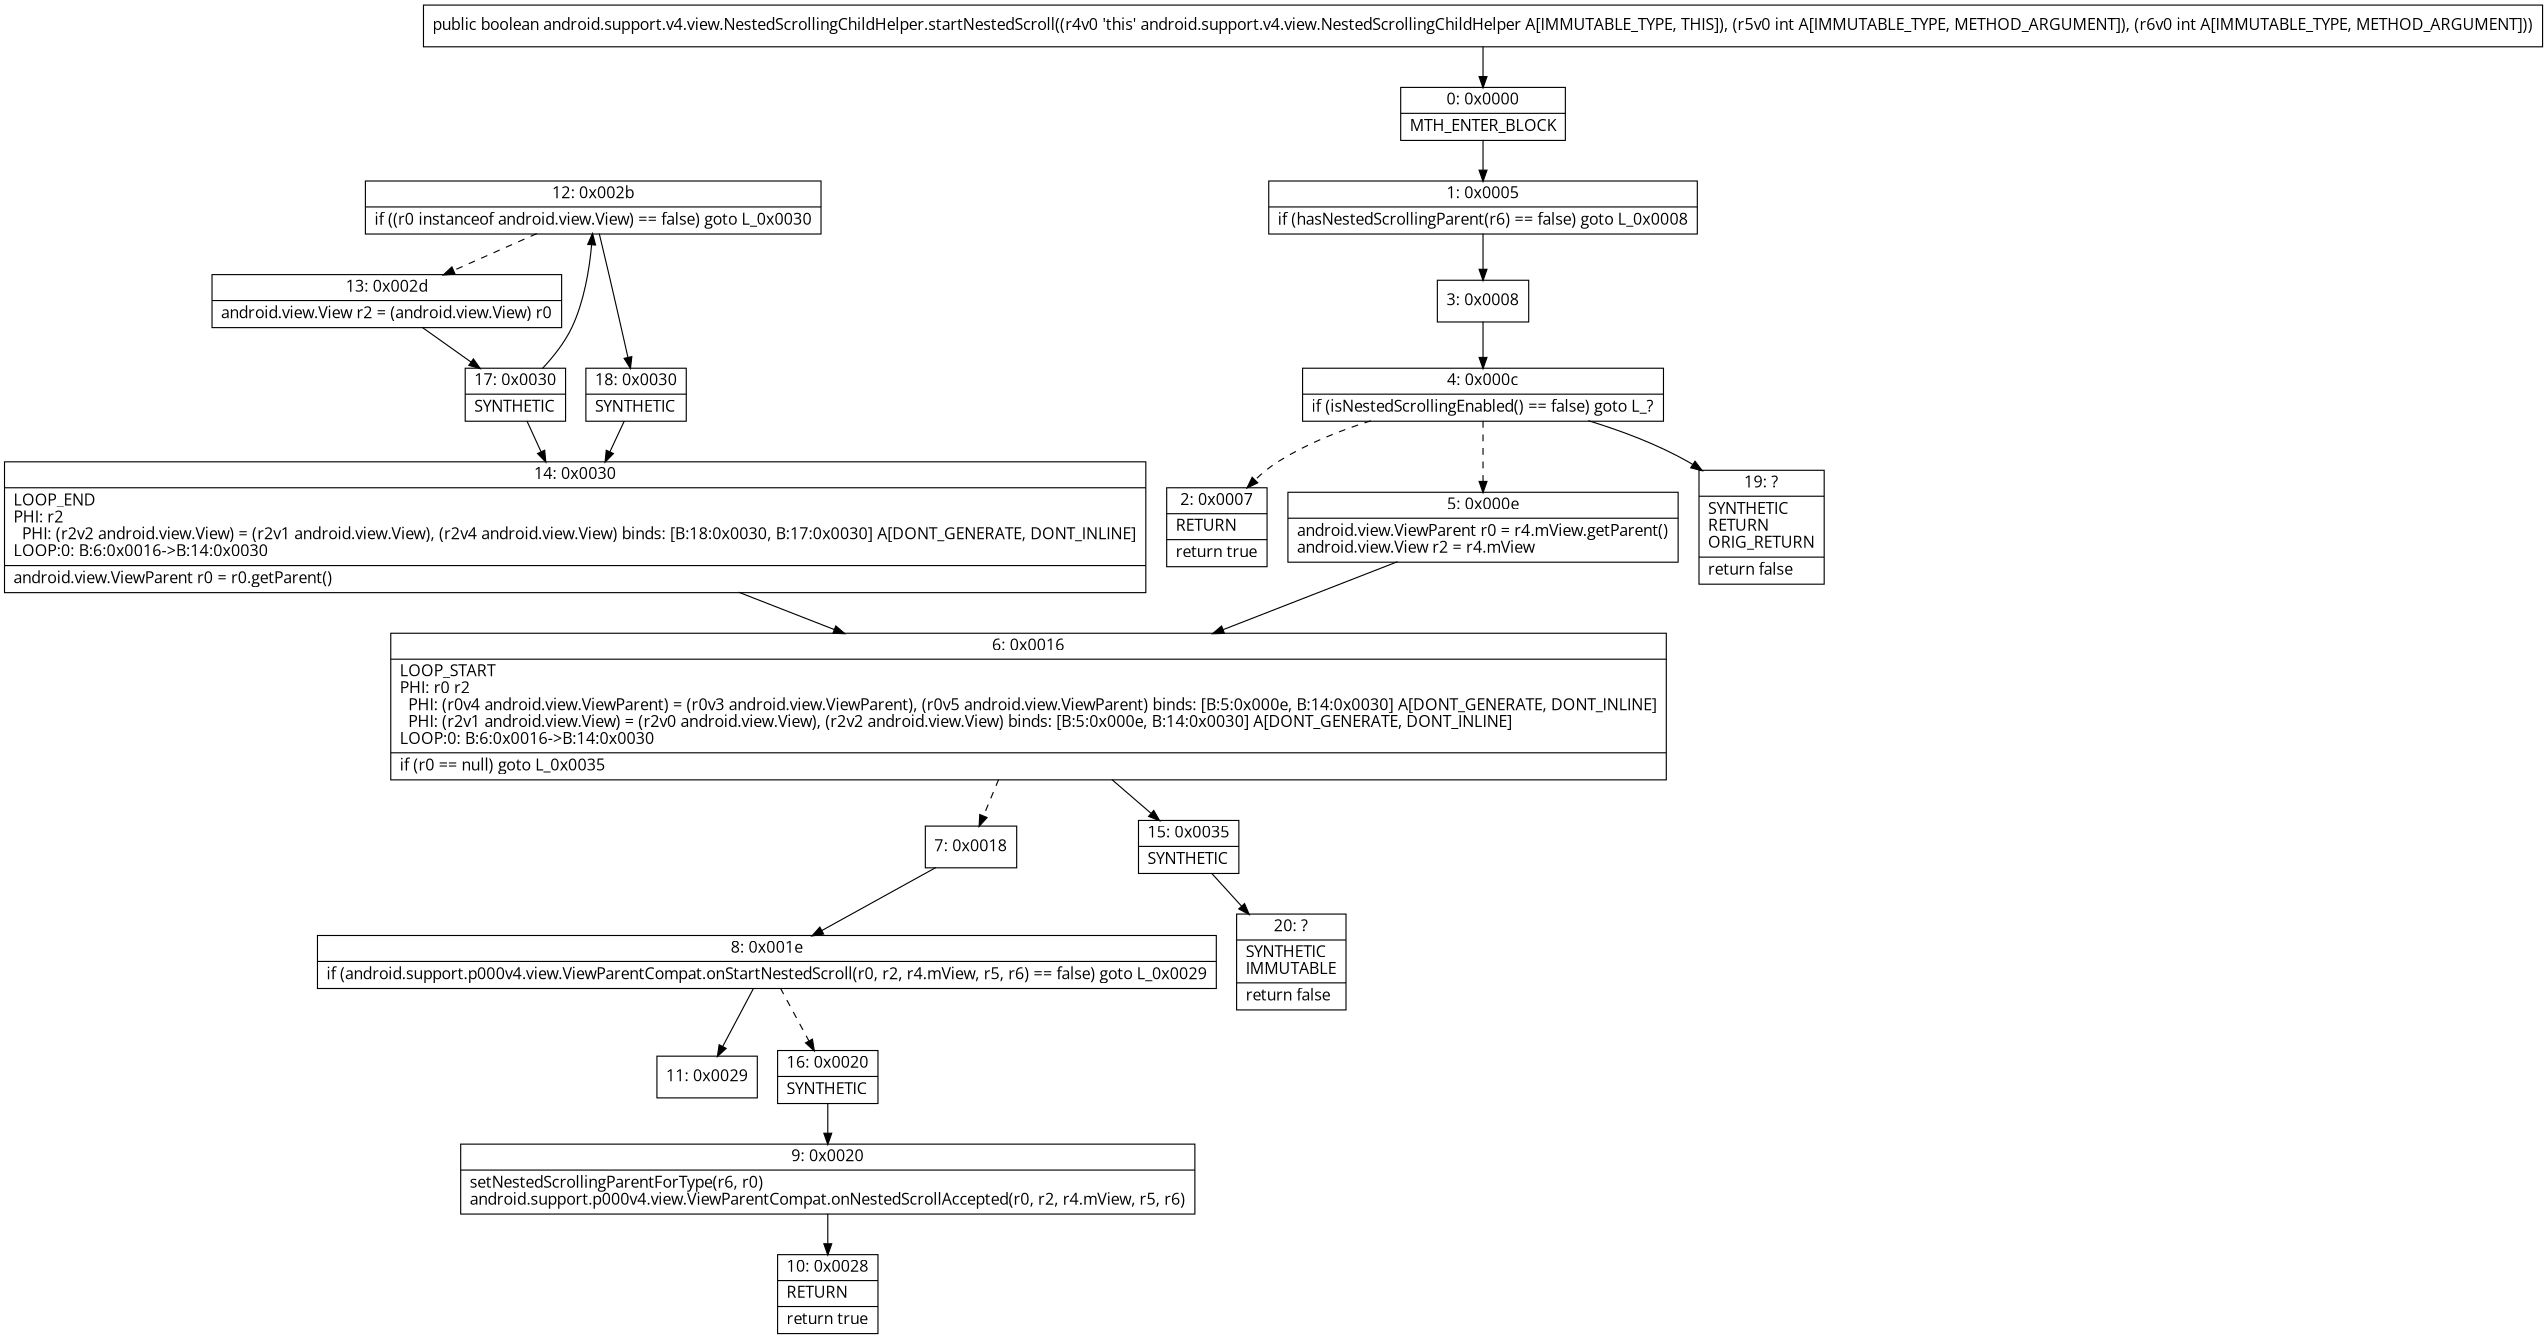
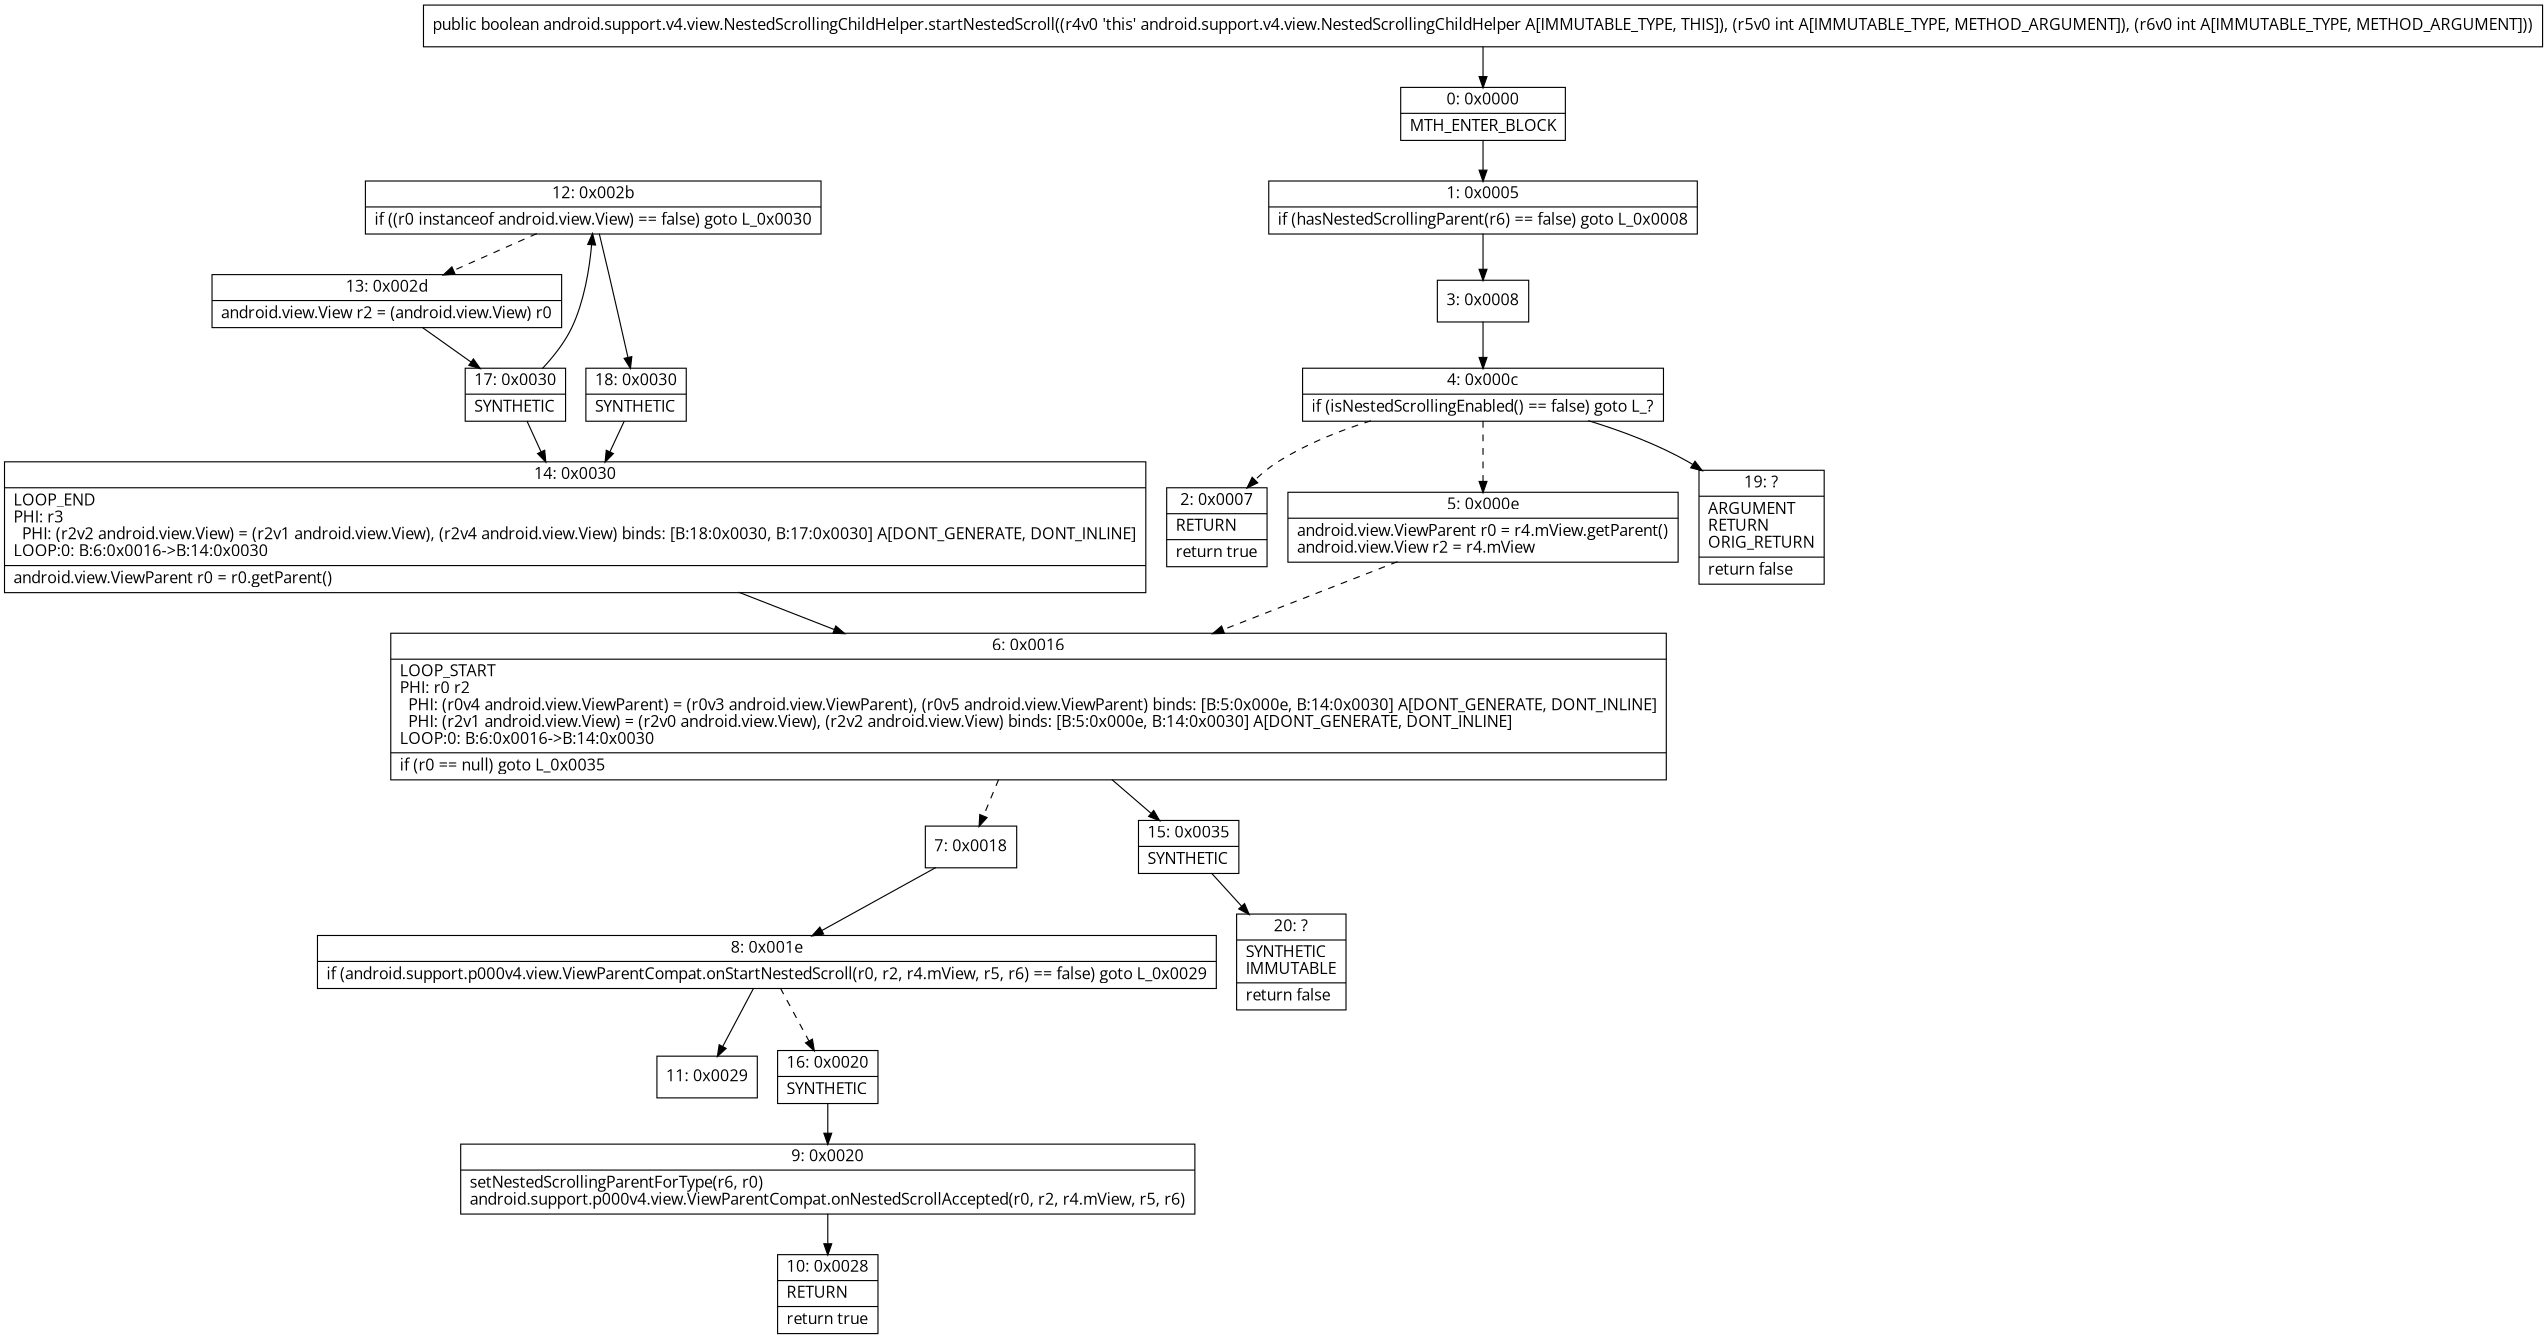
node "19: ?": text "SYNTHETIC" -> "ARGUMENT"
node "14: 0x0030": text "PHI: r2" -> "PHI: r3"
edge "5: 0x000e" -> "6: 0x0016": style solid -> dashed
